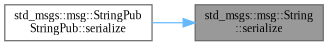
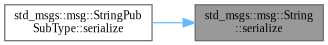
node "std_msgs::msg::StringPub StringPub::serialize": label "std_msgs::msg::StringPub StringPub::serialize" -> "std_msgs::msg::StringPub SubType::serialize"
